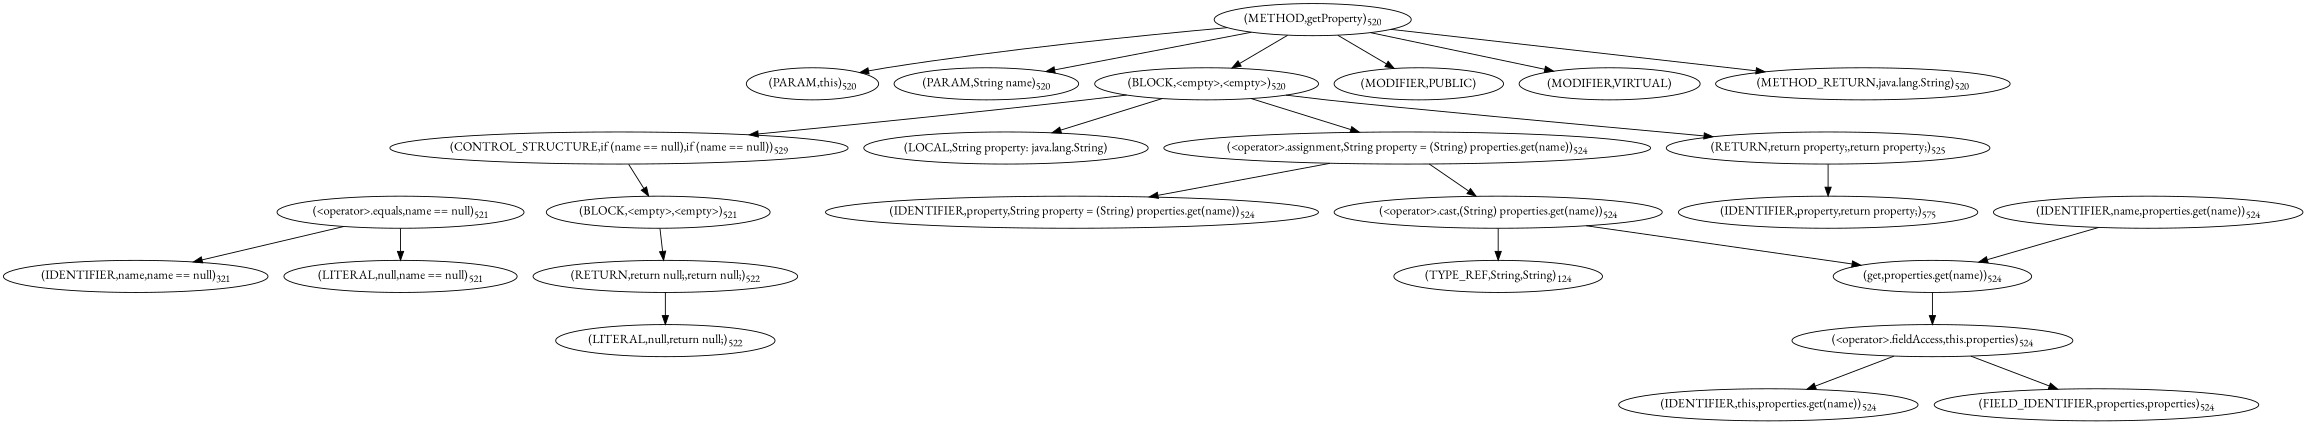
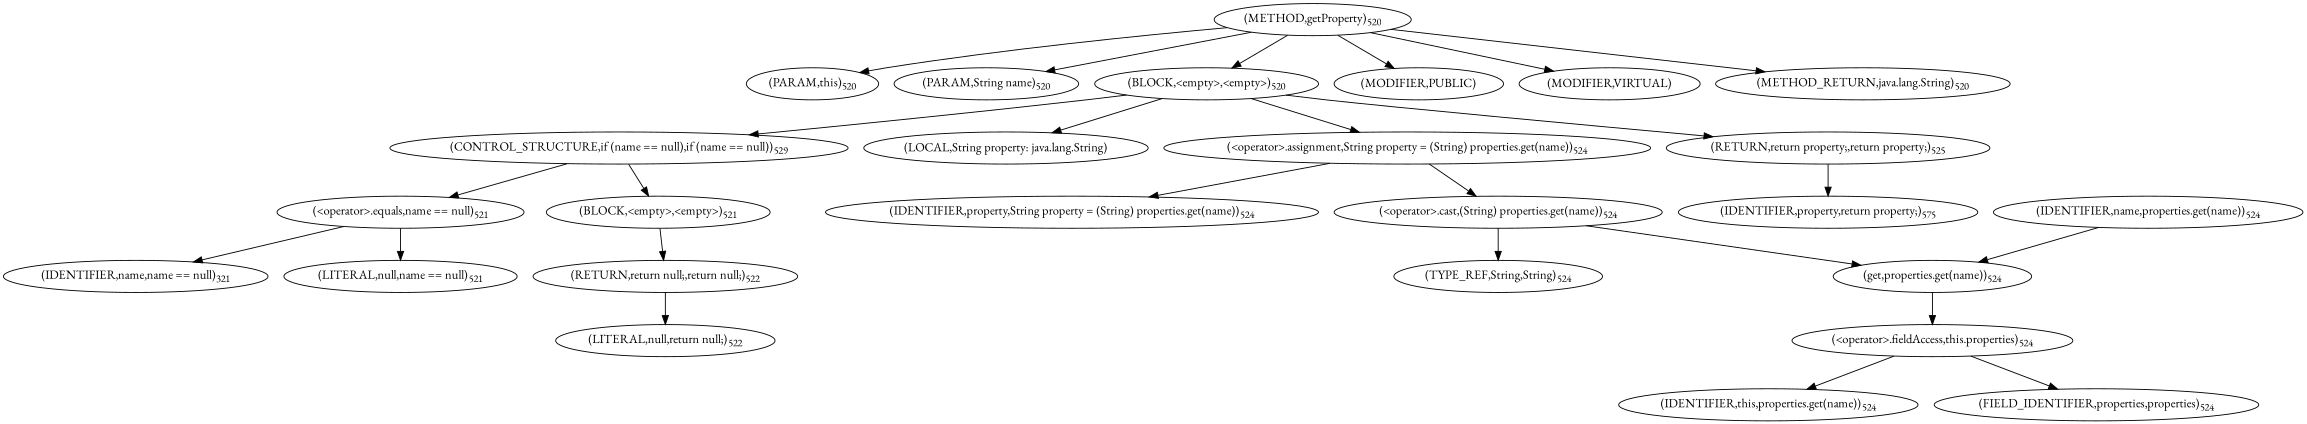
edge "(CONTROL_STRUCTURE,if (name == null),if (name == null))" -> "(<operator>.equals,name == null)": added
node "(TYPE_REF,String,String)": text "124" -> "524"
